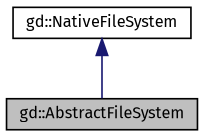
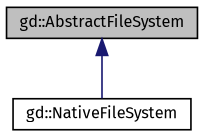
edge "gd::AbstractFileSystem" -> "gd::NativeFileSystem": reversed
